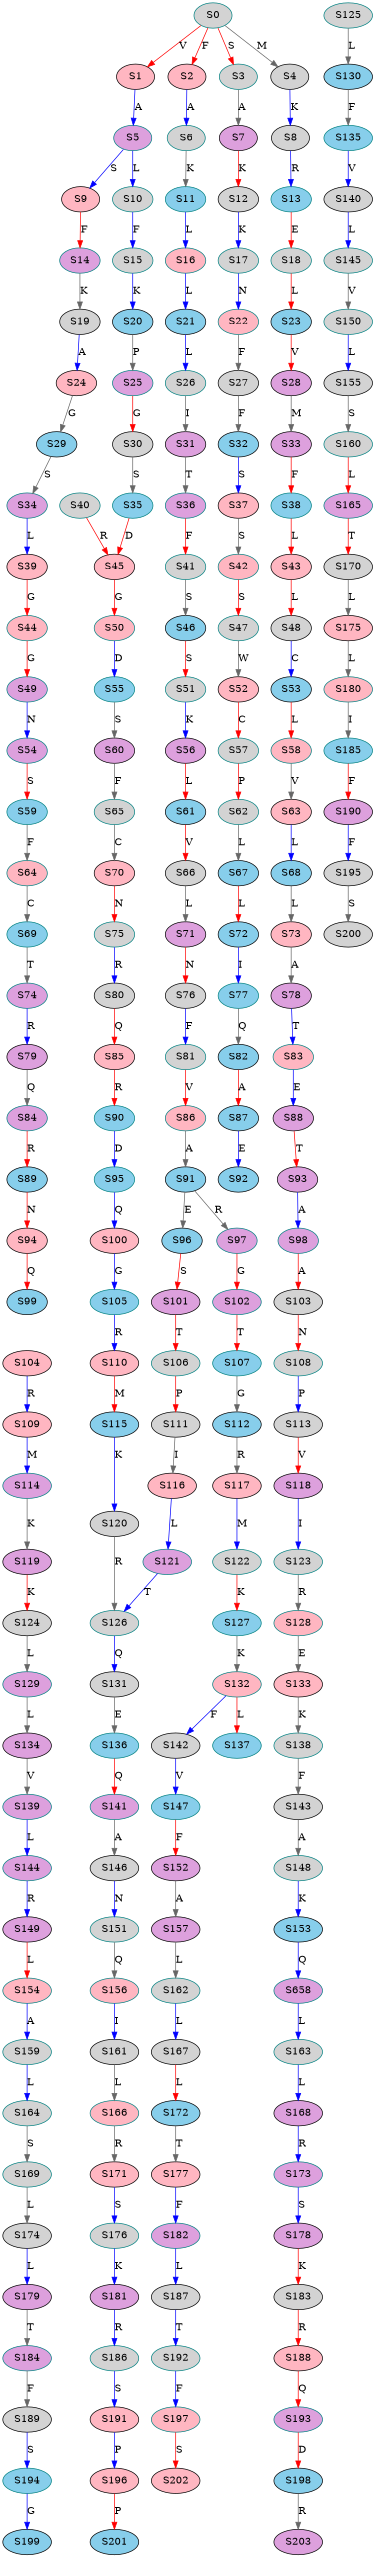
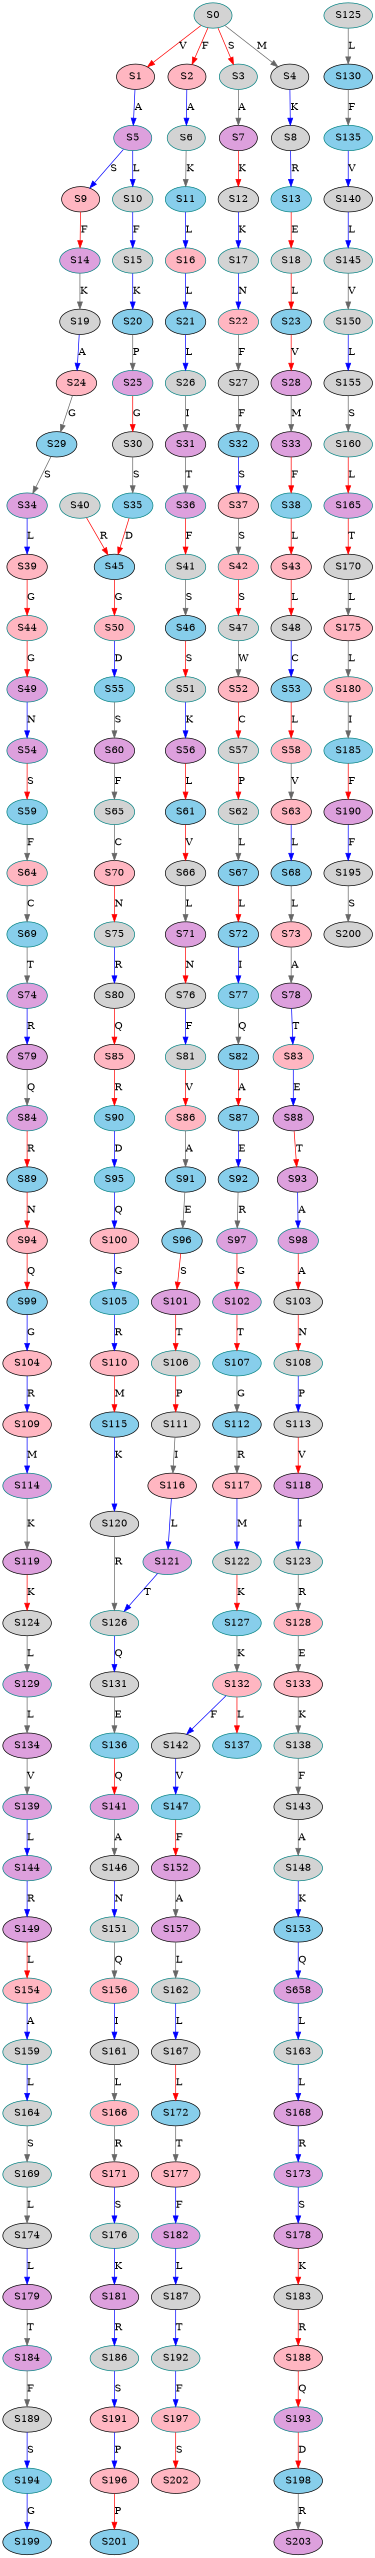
node "S45": fillcolor lightpink -> skyblue
edge "S91" -> "S97": now "S92" -> "S97"
edge "S99" -> "S104": added, label "G"
